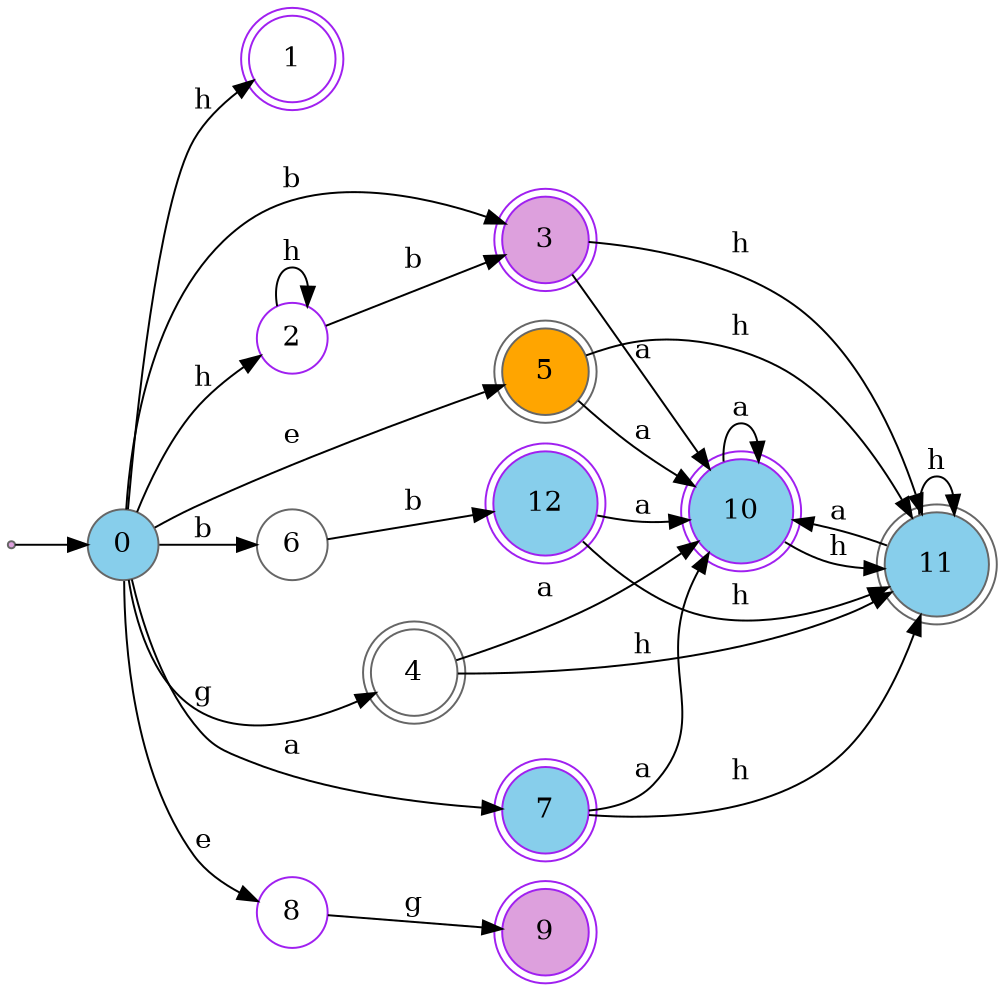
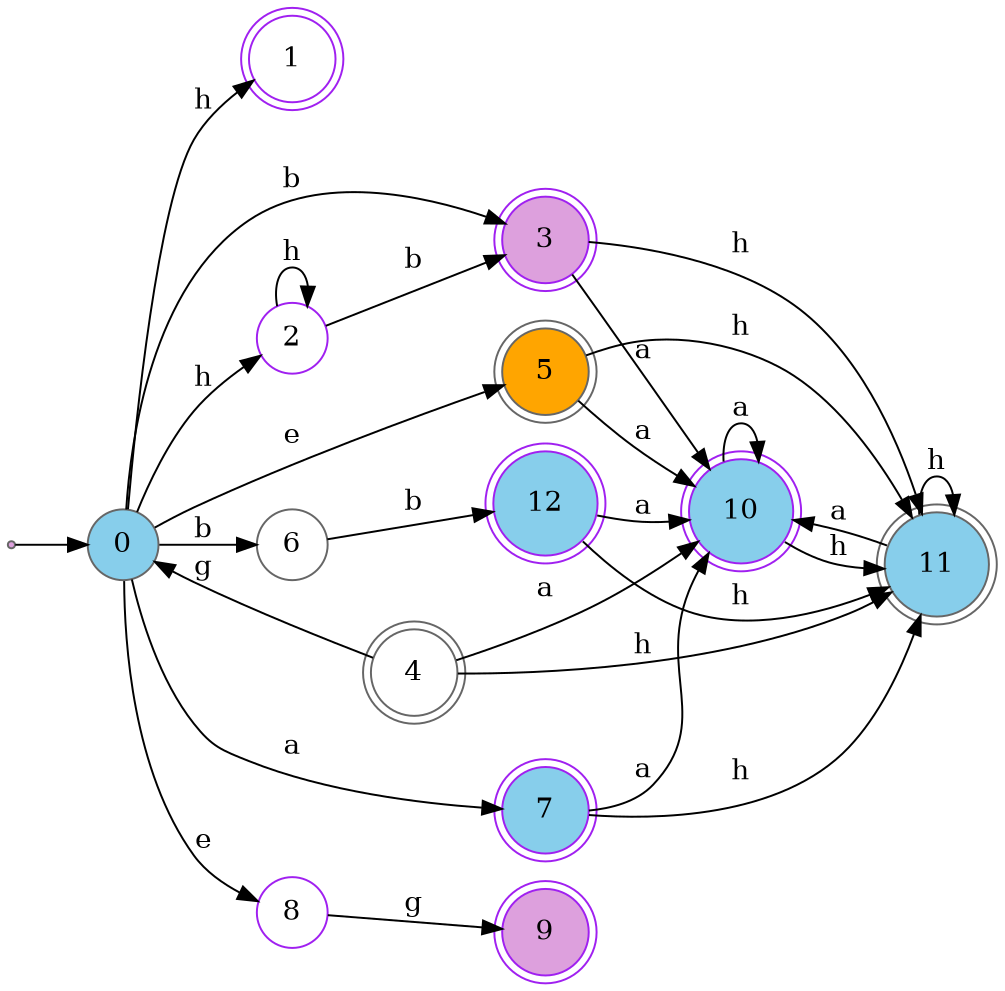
edge "0" -> "4": reversed
